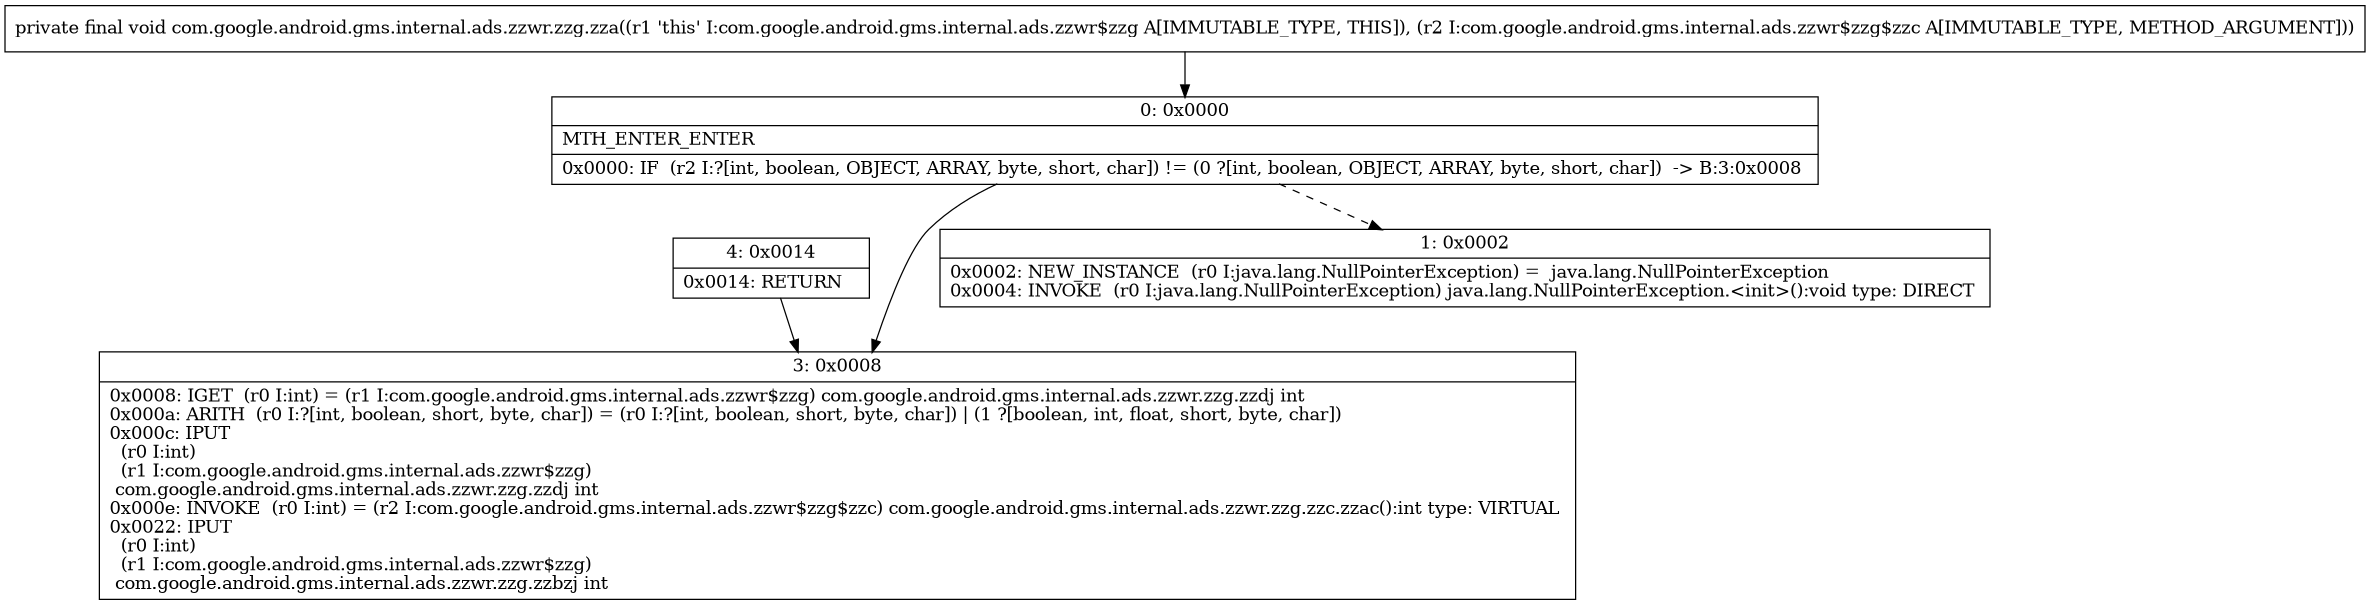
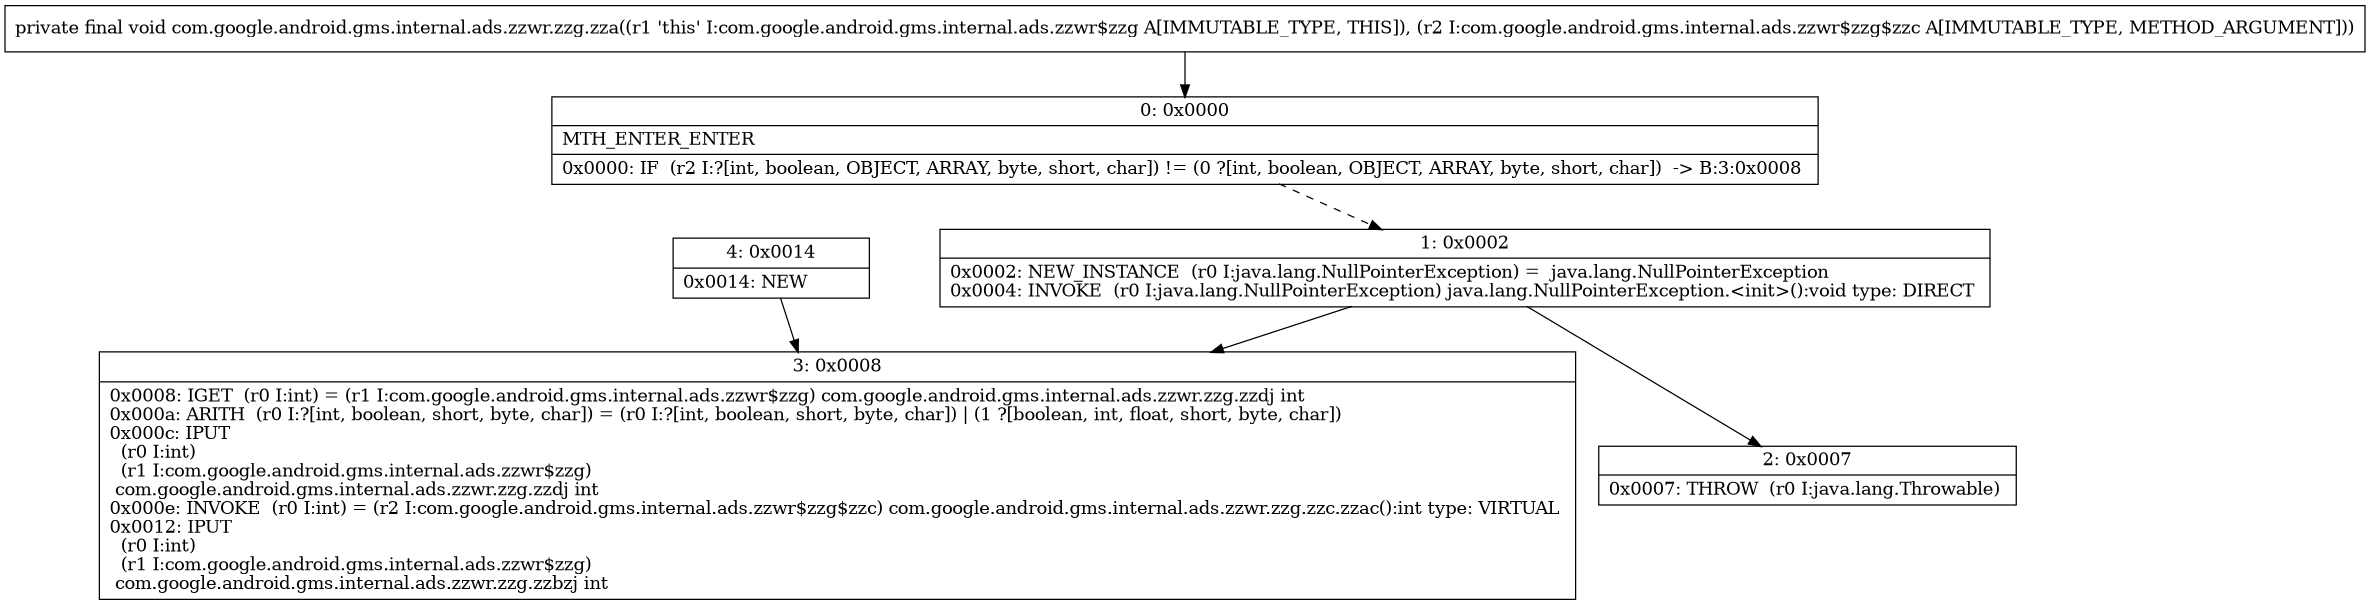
edge "0: 0x0000" -> "3: 0x0008": now "1: 0x0002" -> "3: 0x0008"
node "4: 0x0014": text "0x0014: RETURN" -> "0x0014: NEW"
node "2: 0x0007": added
node "3: 0x0008": text "0x0022: IPUT" -> "0x0012: IPUT"
